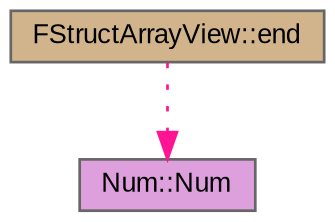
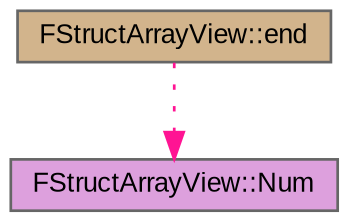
node "Num::Num": label "Num::Num" -> "FStructArrayView::Num"
